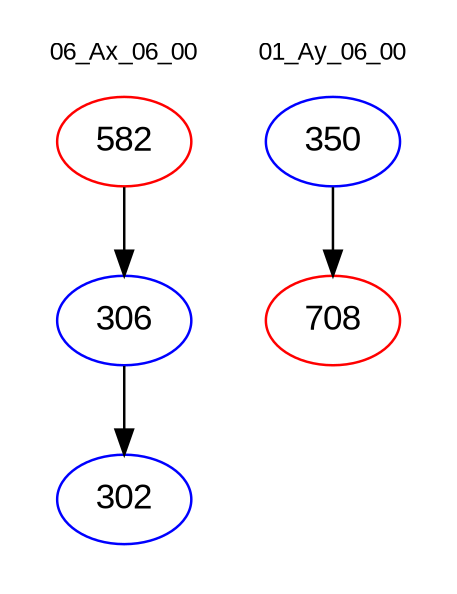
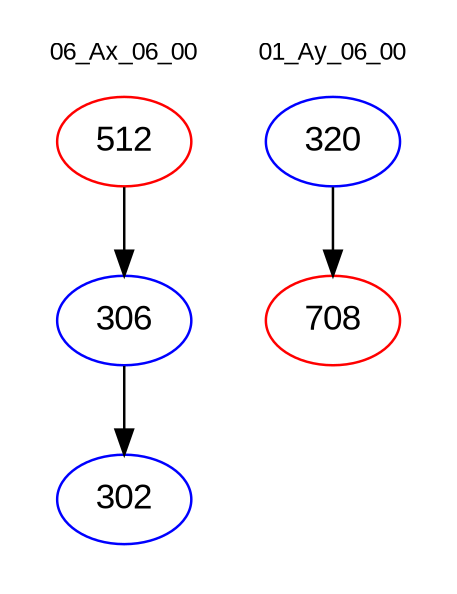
node "582": label "582" -> "512"
node "350": label "350" -> "320"
